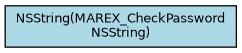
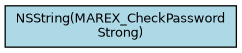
node "NSString(MAREX_CheckPassword NSString)": label "NSString(MAREX_CheckPassword NSString)" -> "NSString(MAREX_CheckPassword Strong)"
